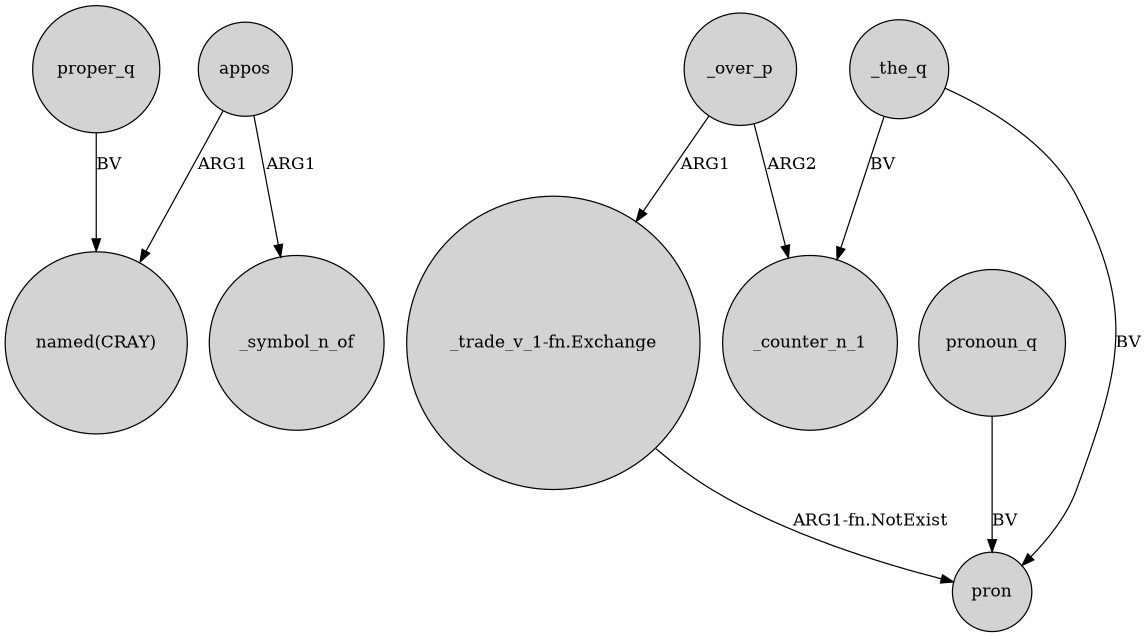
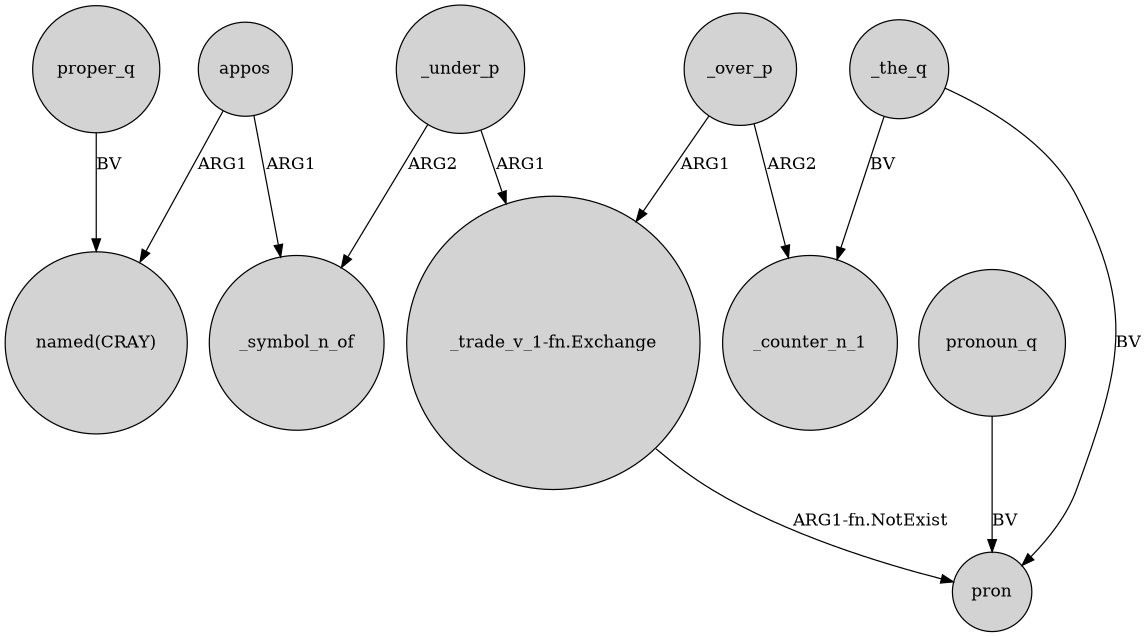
node "_under_p": added
